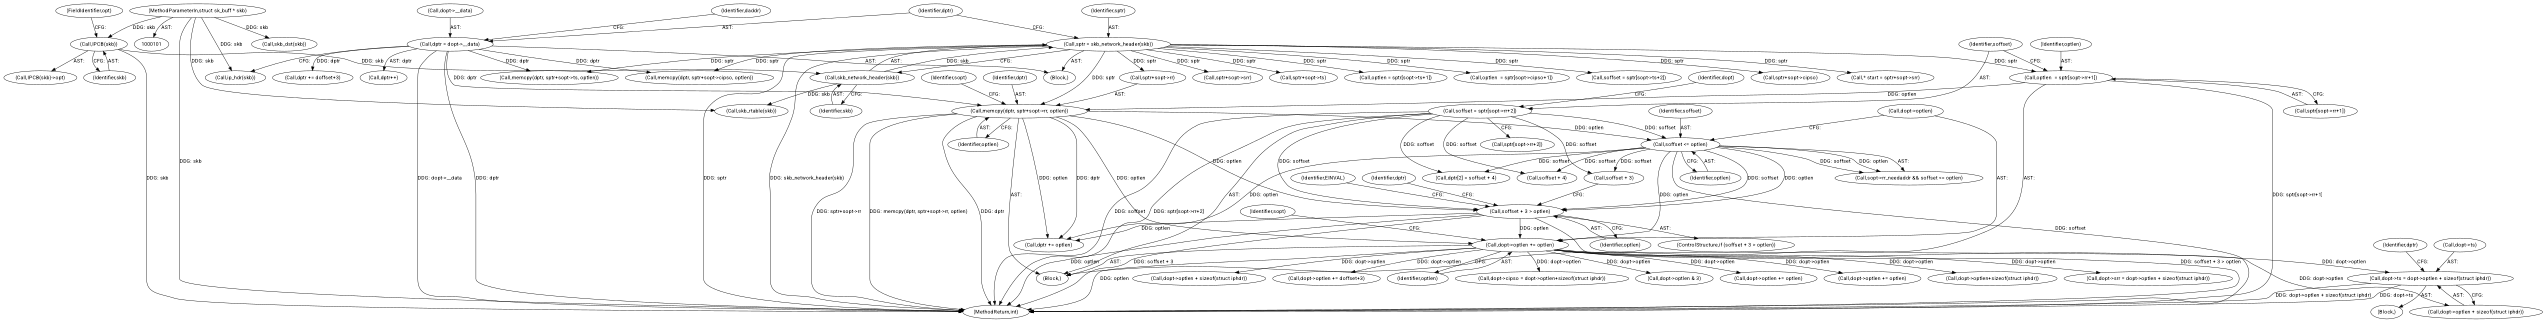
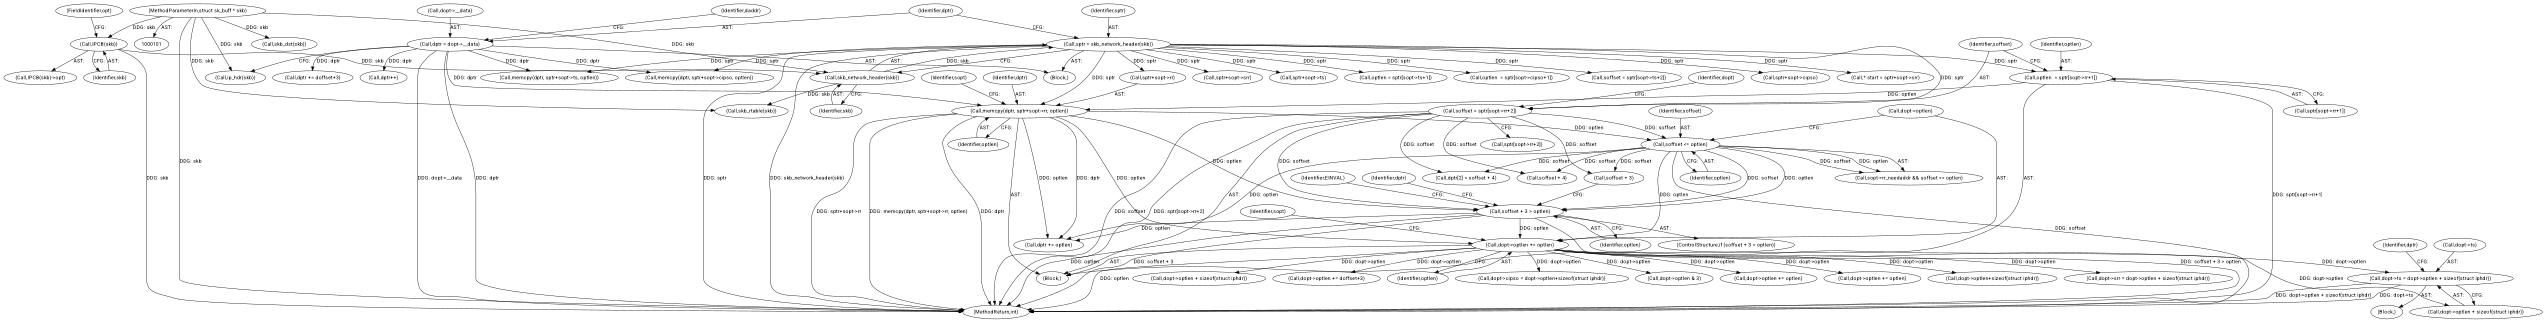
edge "(MethodParameterIn,struct sk_buff * skb)" -> "(Call,skb_network_header(skb))": added, label "DDG: skb"
edge "(Call,sptr = skb_network_header(skb))" -> "(Call,soffset = sptr[sopt->rr+2])": added, label "DDG: sptr"
edge "(Call,dptr = dopt->__data)" -> "(Call,dptr++)": label "AST: dptr" -> "DDG: dptr"
